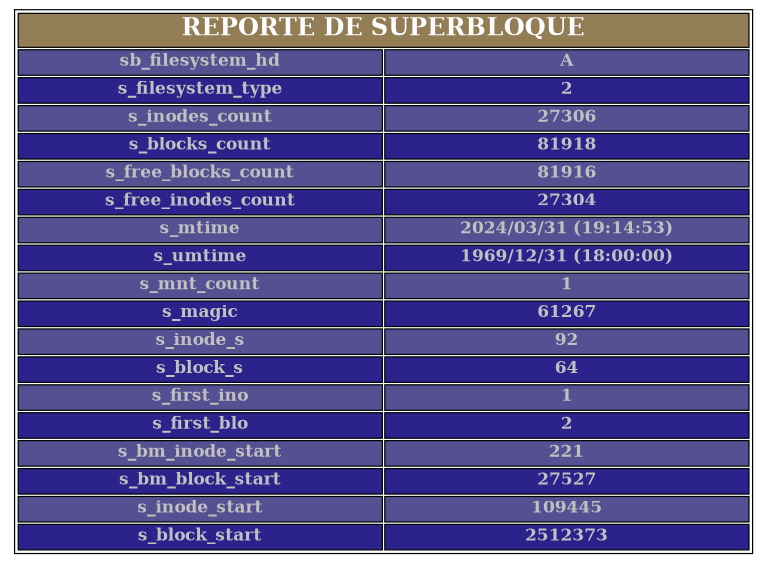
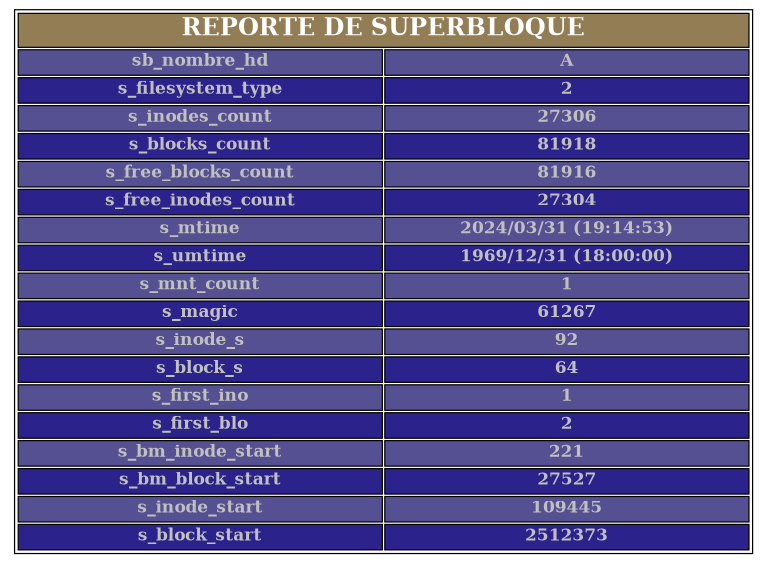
node "REPORTE DE SUPERBLOQUE": text "sb_filesystem_hd" -> "sb_nombre_hd"
